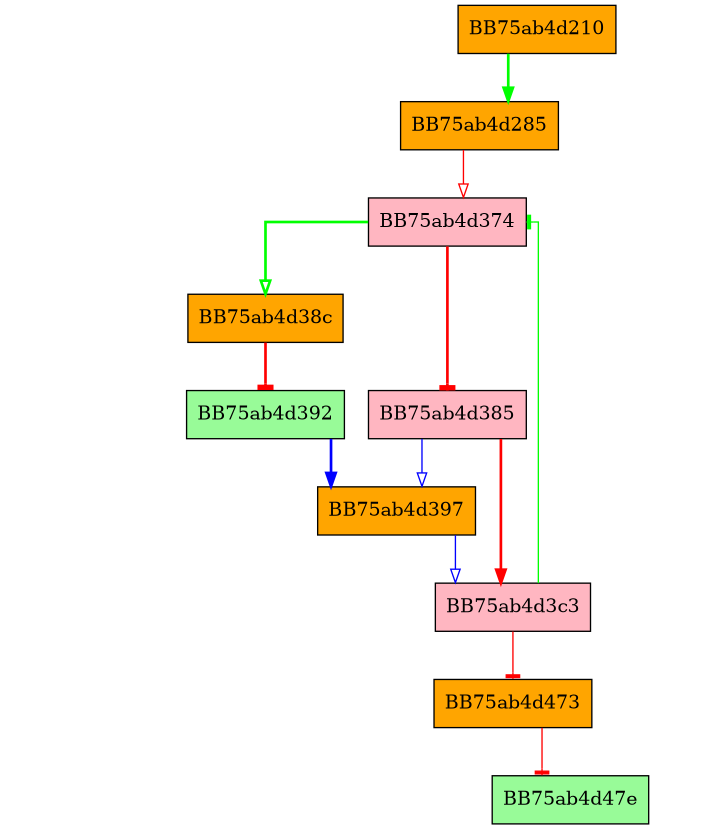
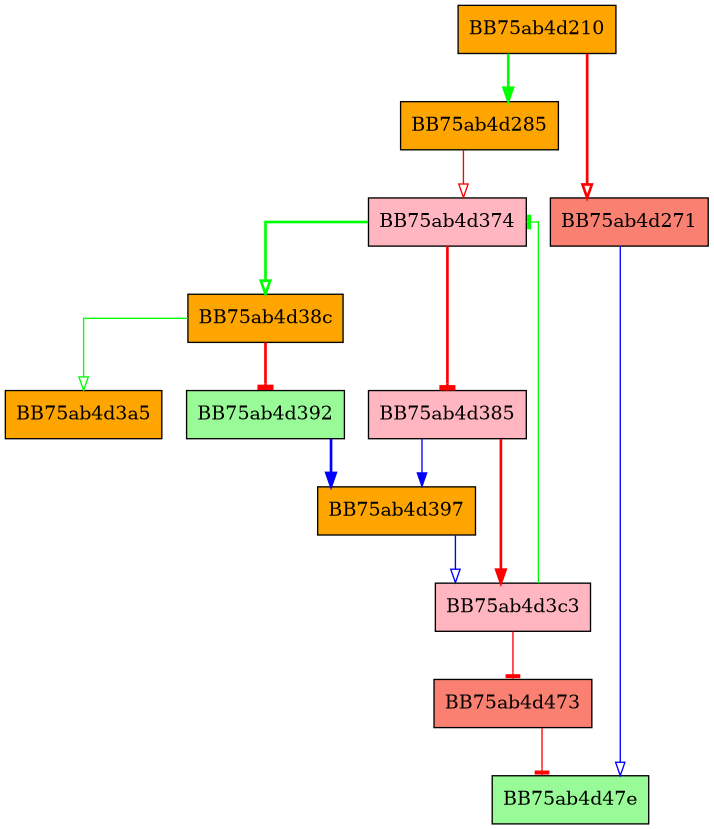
node "BB75ab4d271": added
node "BB75ab4d3a5": added
edge "BB75ab4d385" -> "BB75ab4d397": arrowhead onormal -> normal
node "BB75ab4d473": fillcolor orange -> salmon
